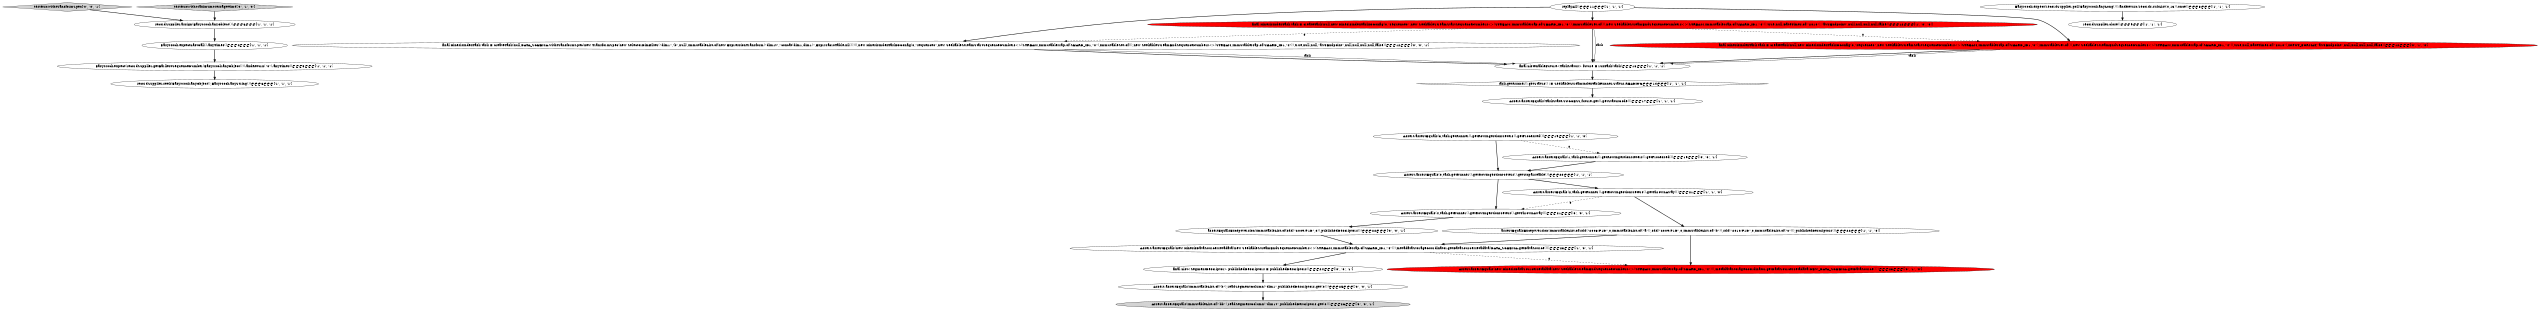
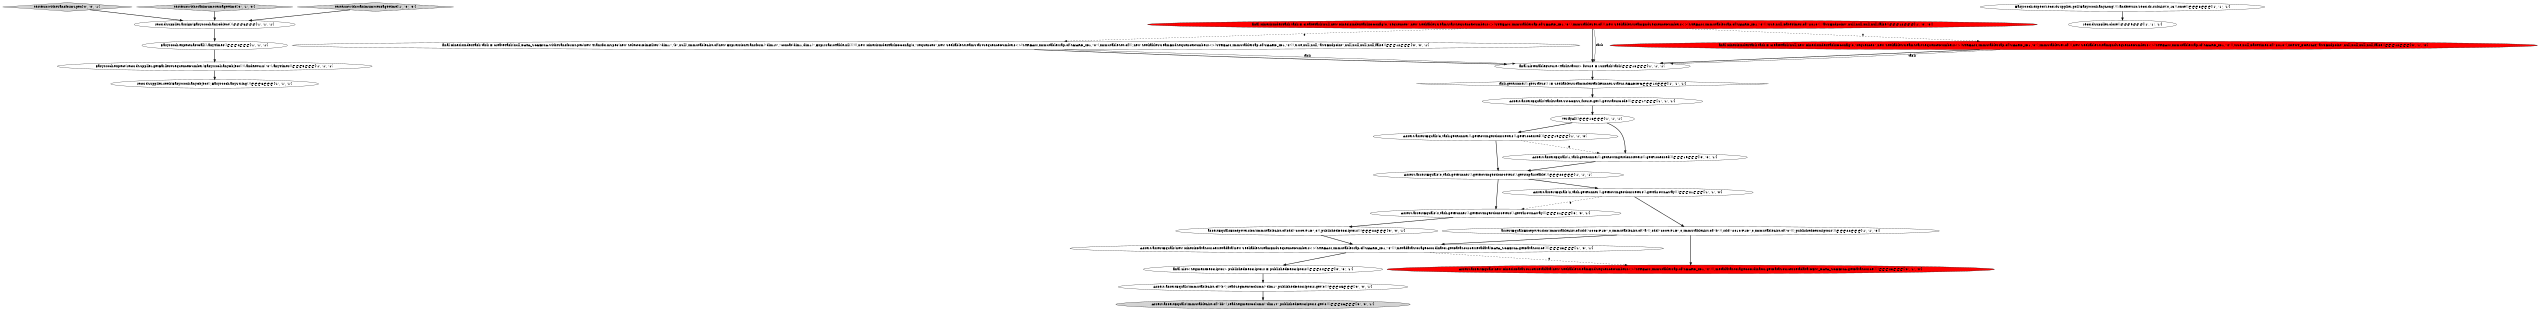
node "testRunWithMaximumMessageTime['1', '0', '0']": added
node "replayAll()@@@11@@@['1', '1', '1']": removed
node "verifyAll()@@@18@@@['1', '1', '1']": added
